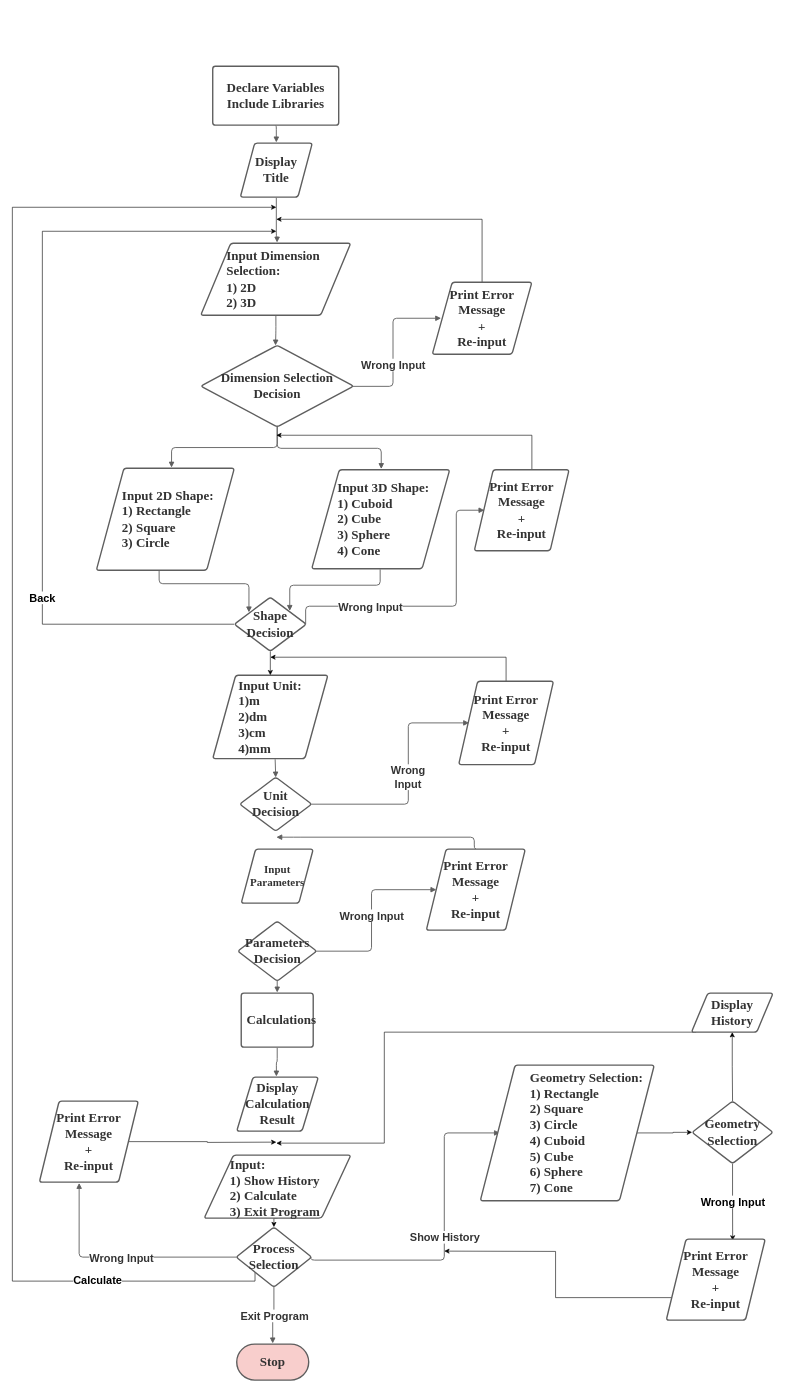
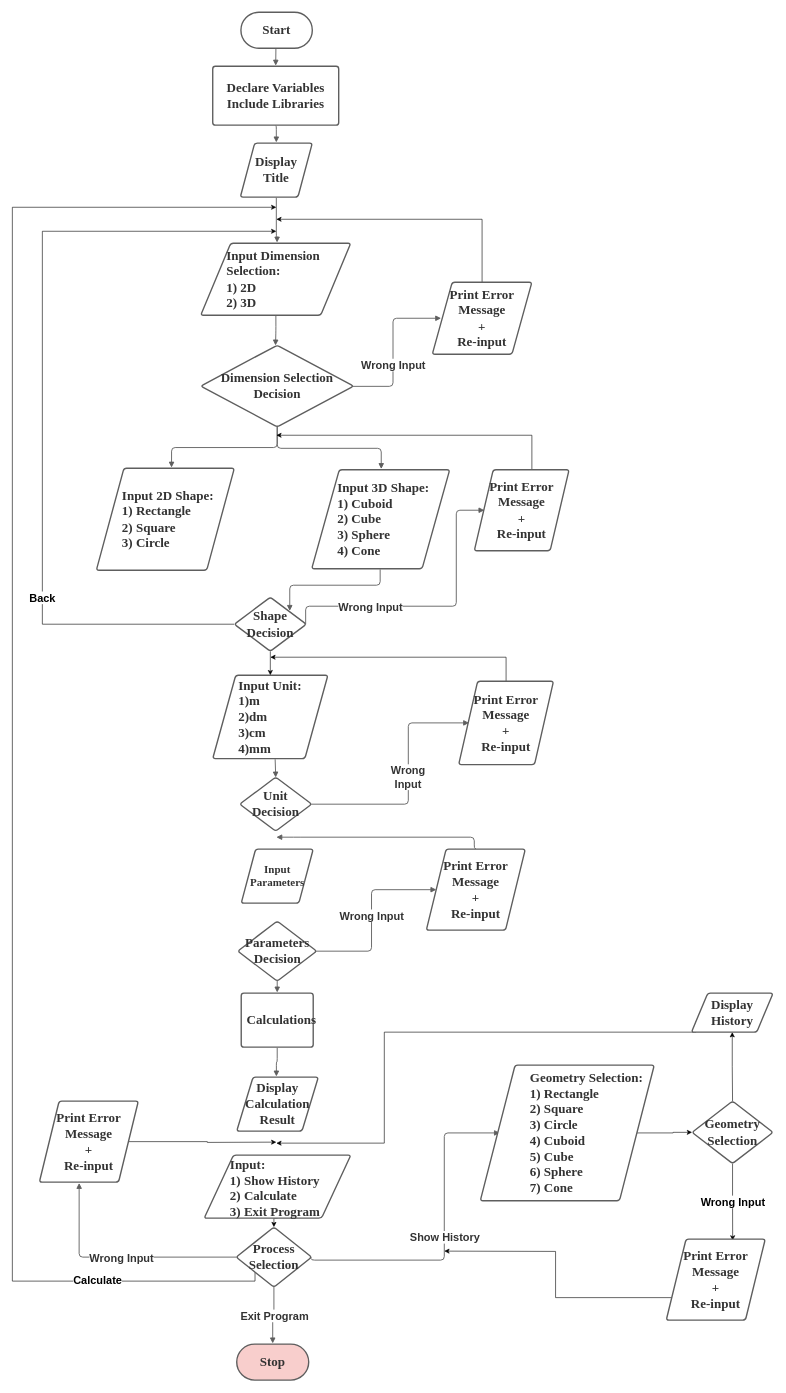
node "Start": added
edge "Start" -> "Declare Variables Include Libraries": added
edge "Input 2D Shape: 1) Rectangle 2) Square 3) Circle" -> "Shape Decision": removed
